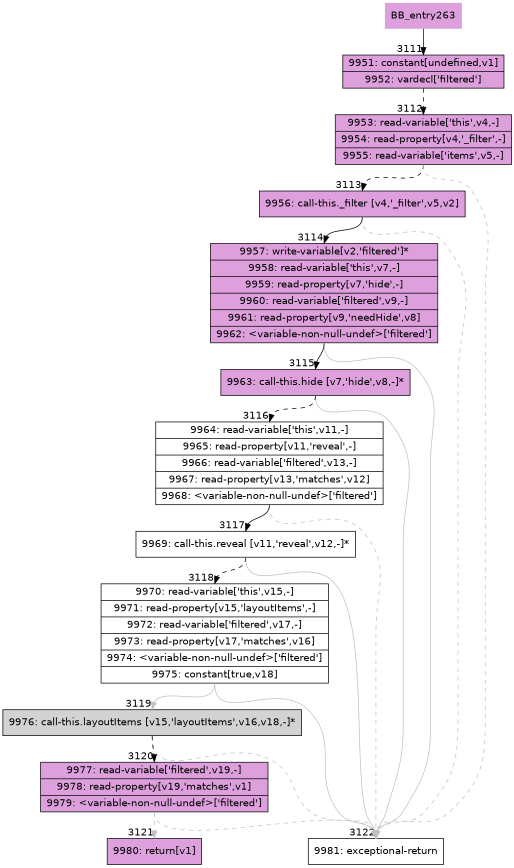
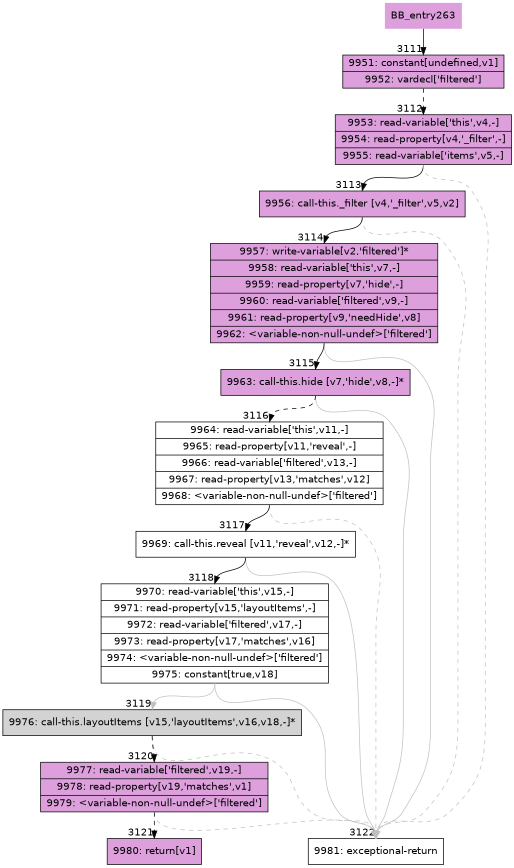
edge "9953: read-variable['this',v4,-]" -> "9956: call-this._filter [v4,'_filter',v5,v2]": style dashed -> solid
edge "9969: call-this.reveal [v11,'reveal',v12,-]*" -> "9970: read-variable['this',v15,-]": style dashed -> solid
edge "9977: read-variable['filtered',v19,-]" -> "9980: return[v1]": color gray -> black
